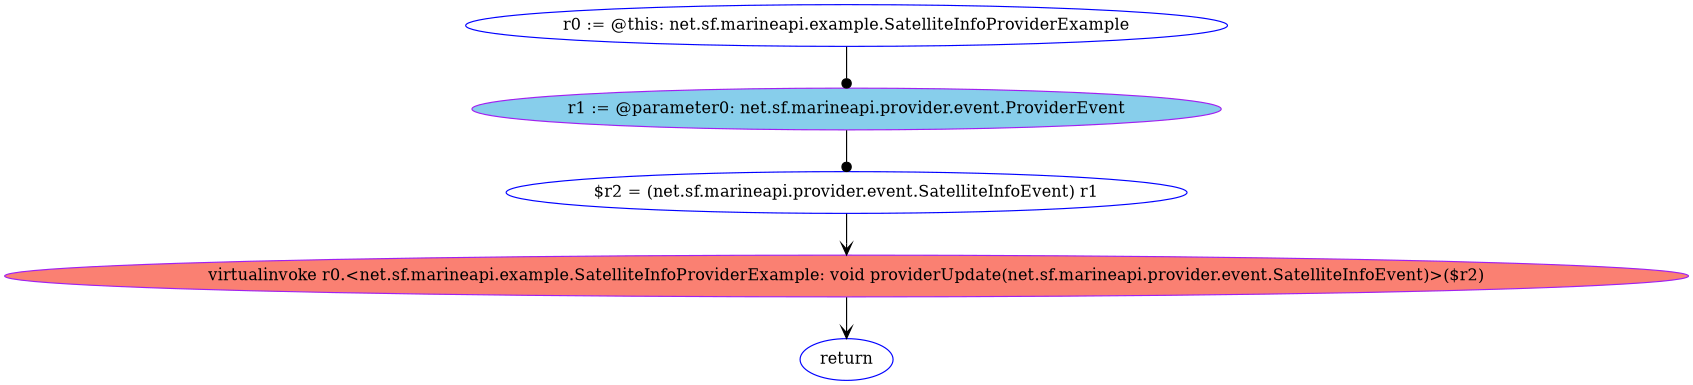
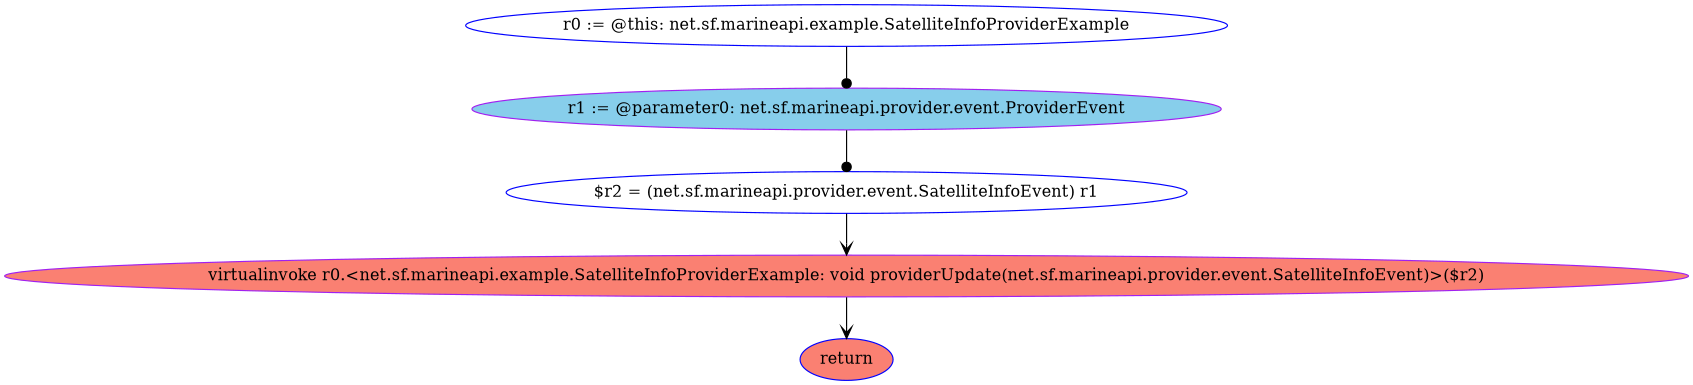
node "return": fillcolor white -> salmon
